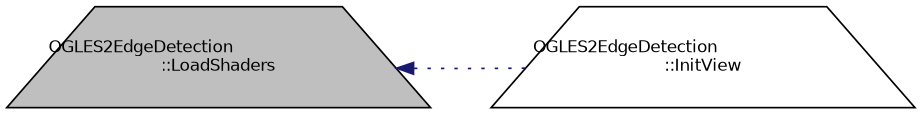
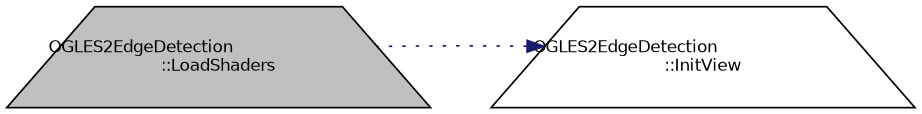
edge "OGLES2EdgeDetection ::InitView" -> "OGLES2EdgeDetection ::LoadShaders": reversed
